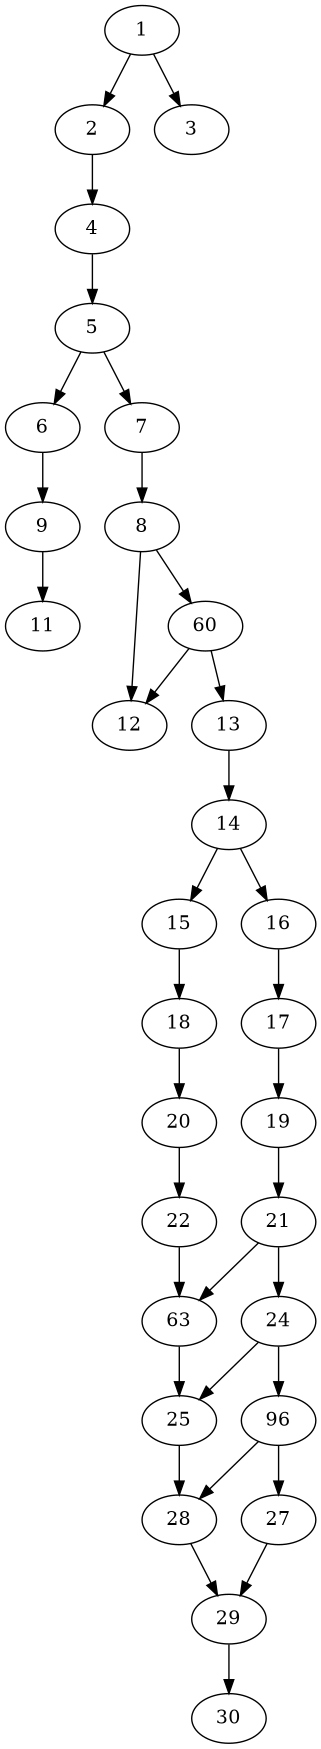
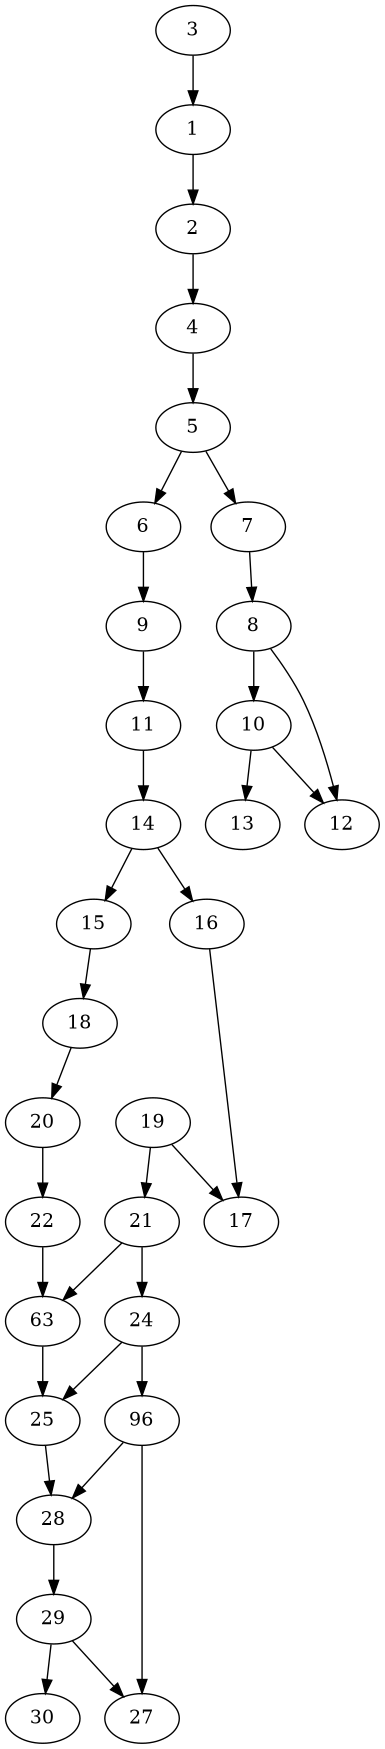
edge "1" -> "3": reversed
node "60": label "60" -> "10"
edge "13" -> "14": now "11" -> "14"
edge "17" -> "19": reversed
edge "27" -> "29": reversed
